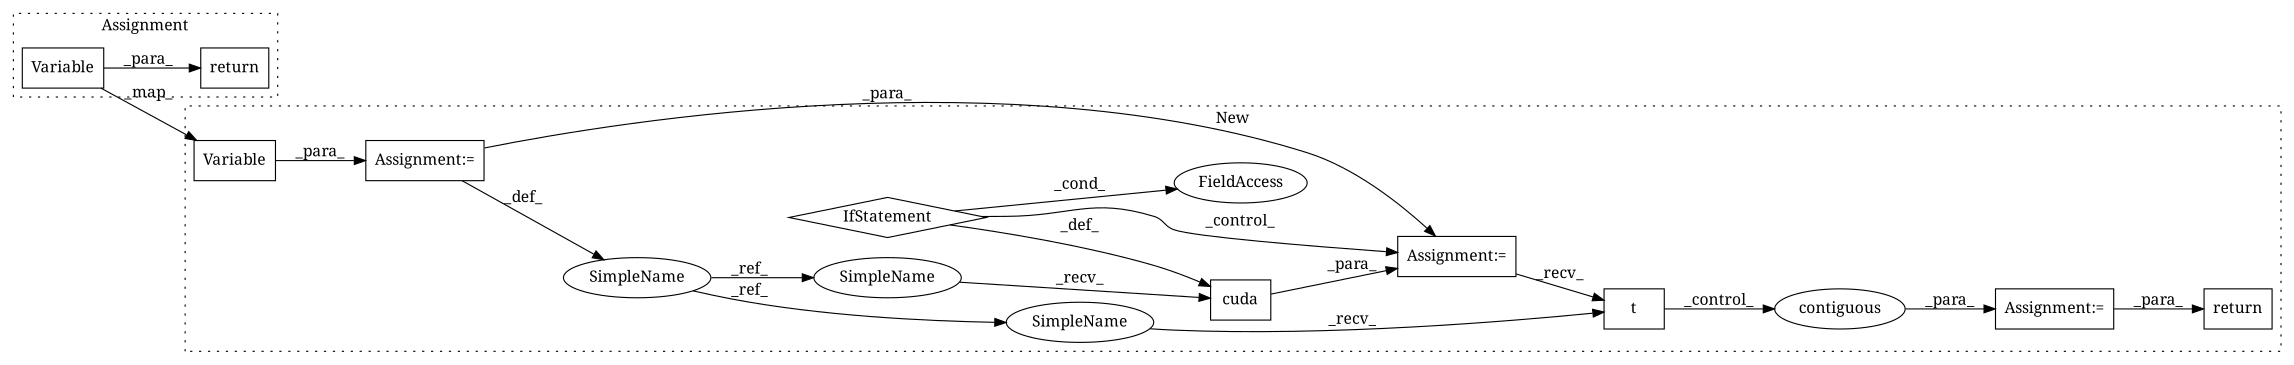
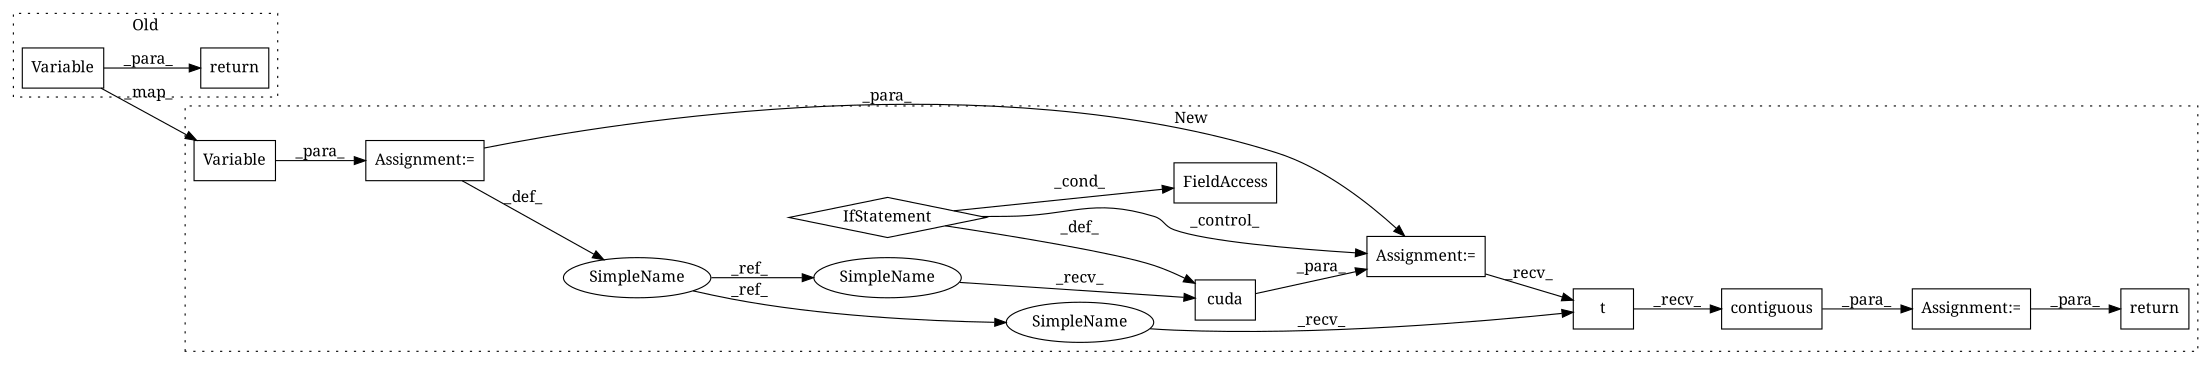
cluster "Assignment": label "Assignment" -> "Old"
node "FieldAccess": shape ellipse -> box
edge "t" -> "contiguous": label "_control_" -> "_recv_"
node "contiguous": shape ellipse -> box
